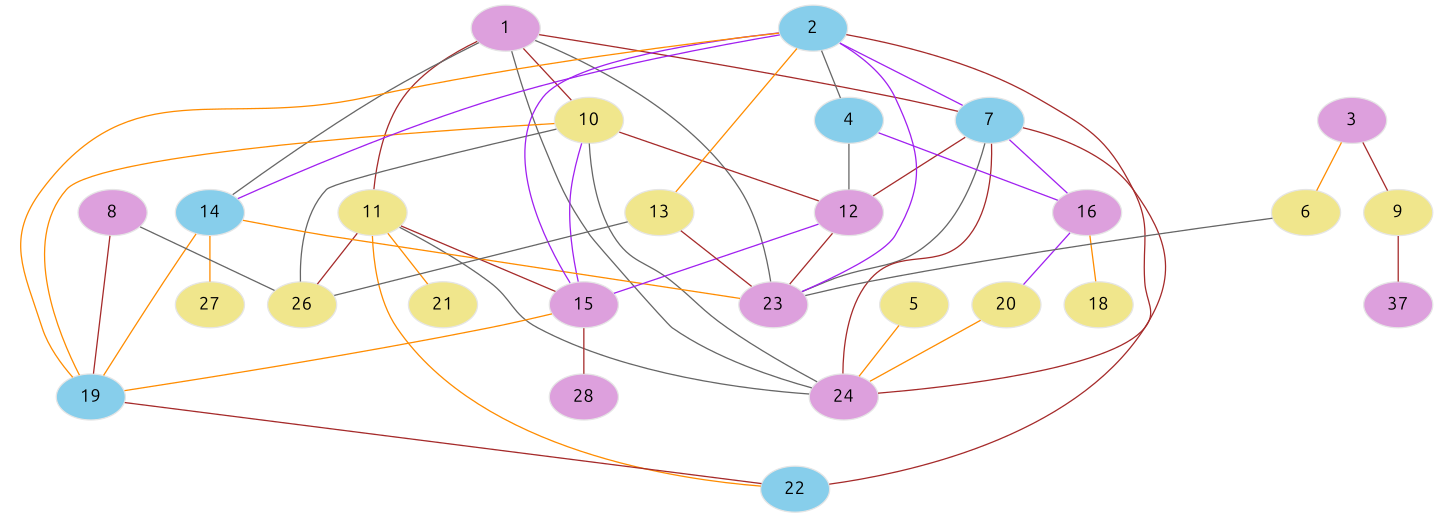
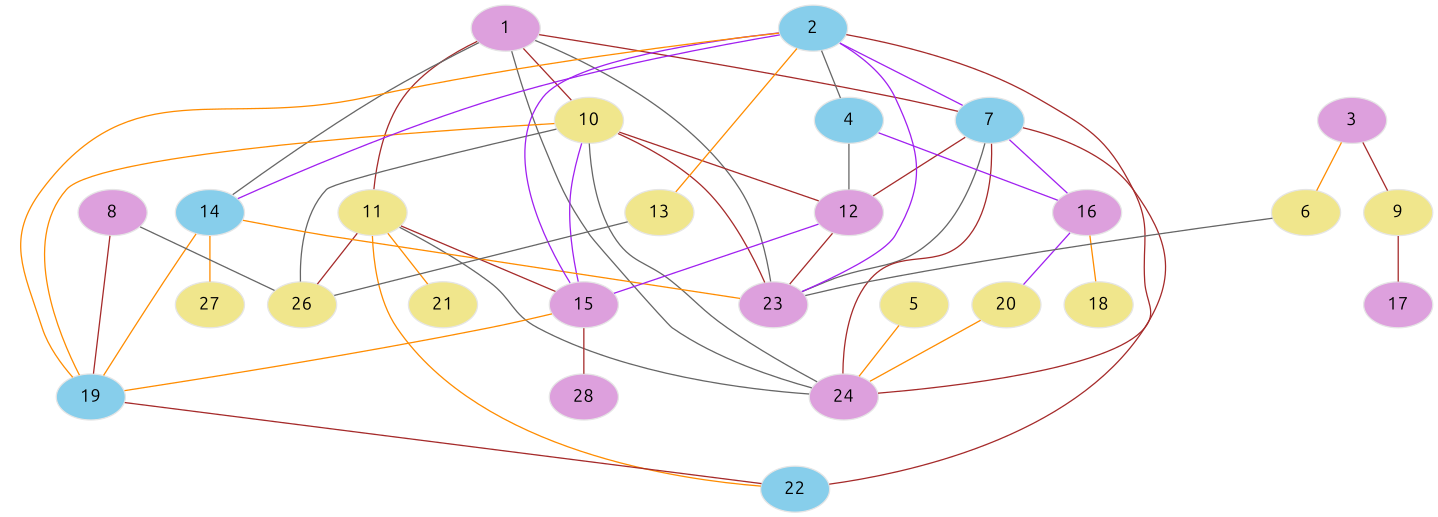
edge "13" -- "23": now "10" -- "23"
node "37": label "37" -> "17"
